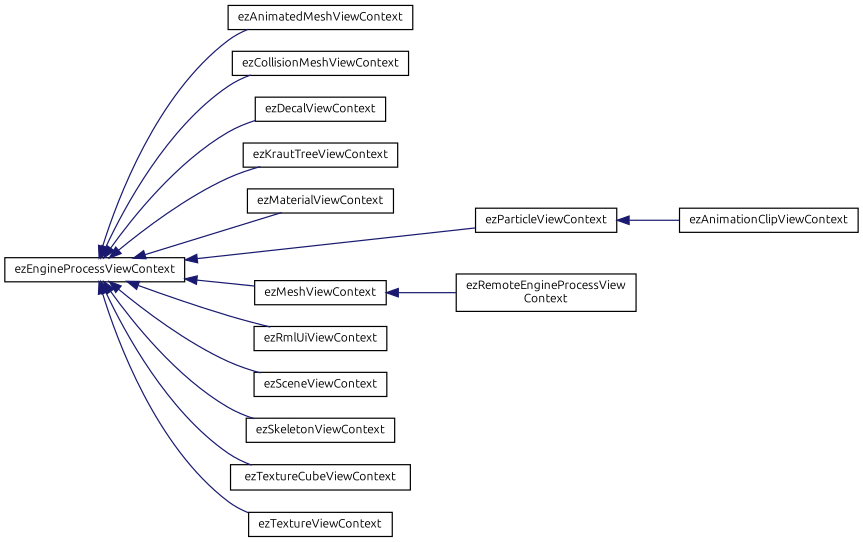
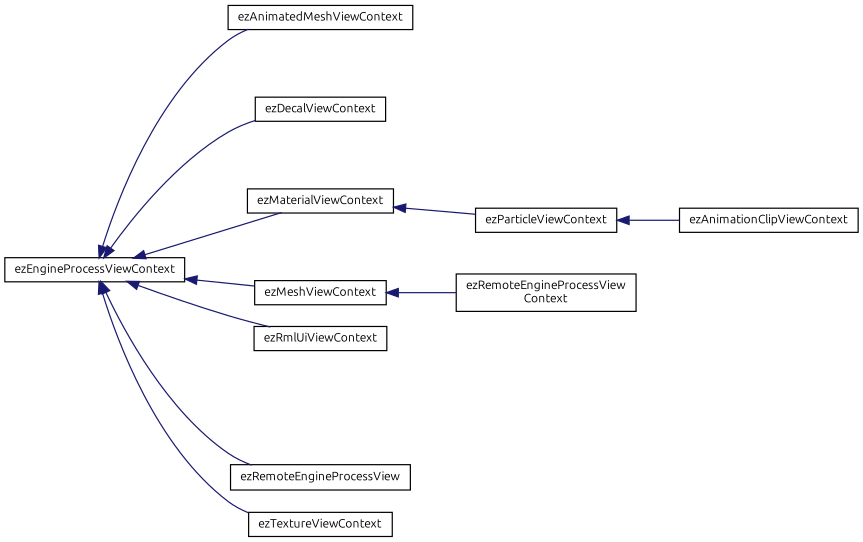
node "ezCollisionMeshViewContext": removed
node "ezKrautTreeViewContext": removed
edge "ezParticleViewContext" -> "ezEngineProcessViewContext": now "ezParticleViewContext" -> "ezMaterialViewContext"
node "ezSceneViewContext": removed
node "ezSkeletonViewContext": removed
node "ezTextureCubeViewContext": label "ezTextureCubeViewContext" -> "ezRemoteEngineProcessView"
